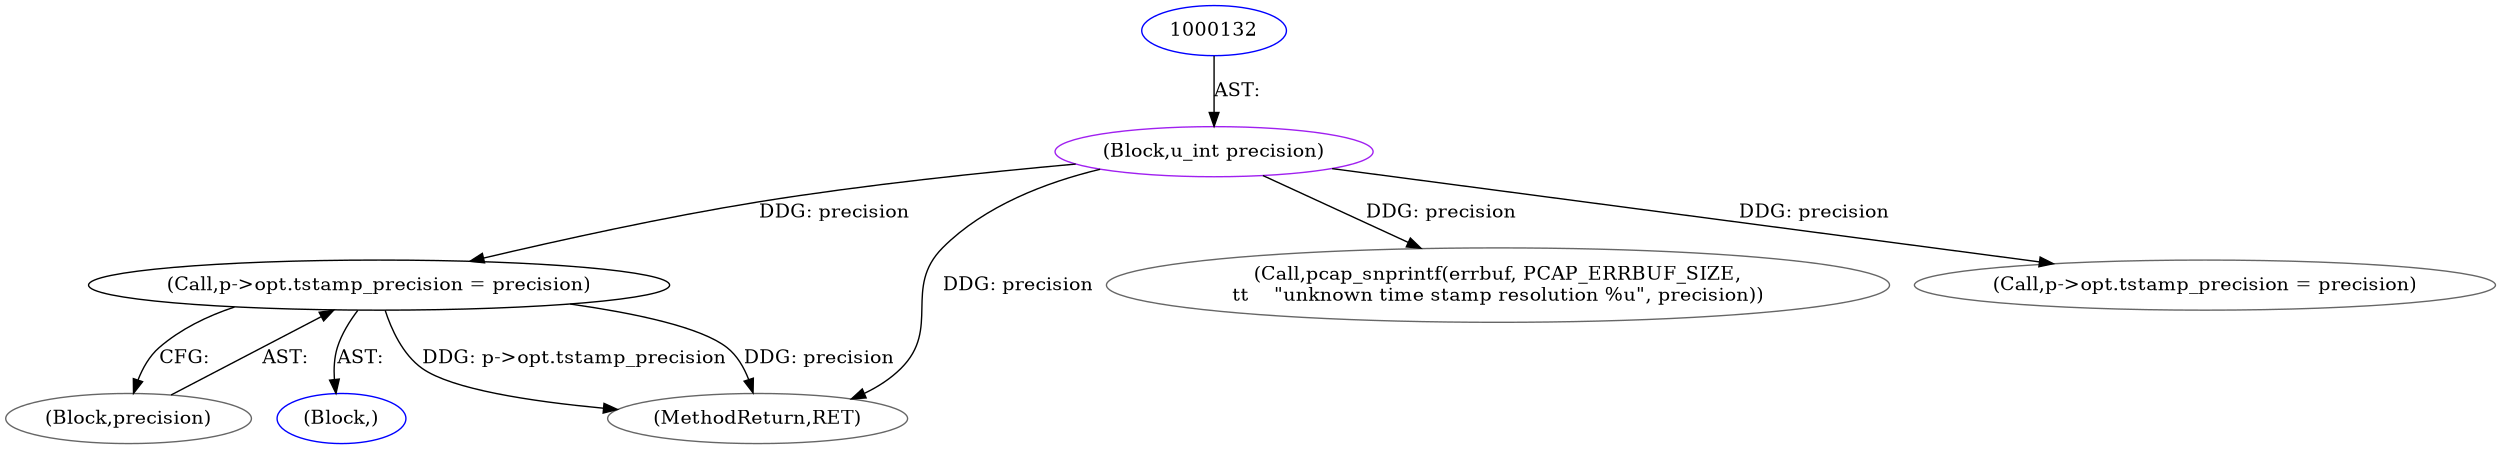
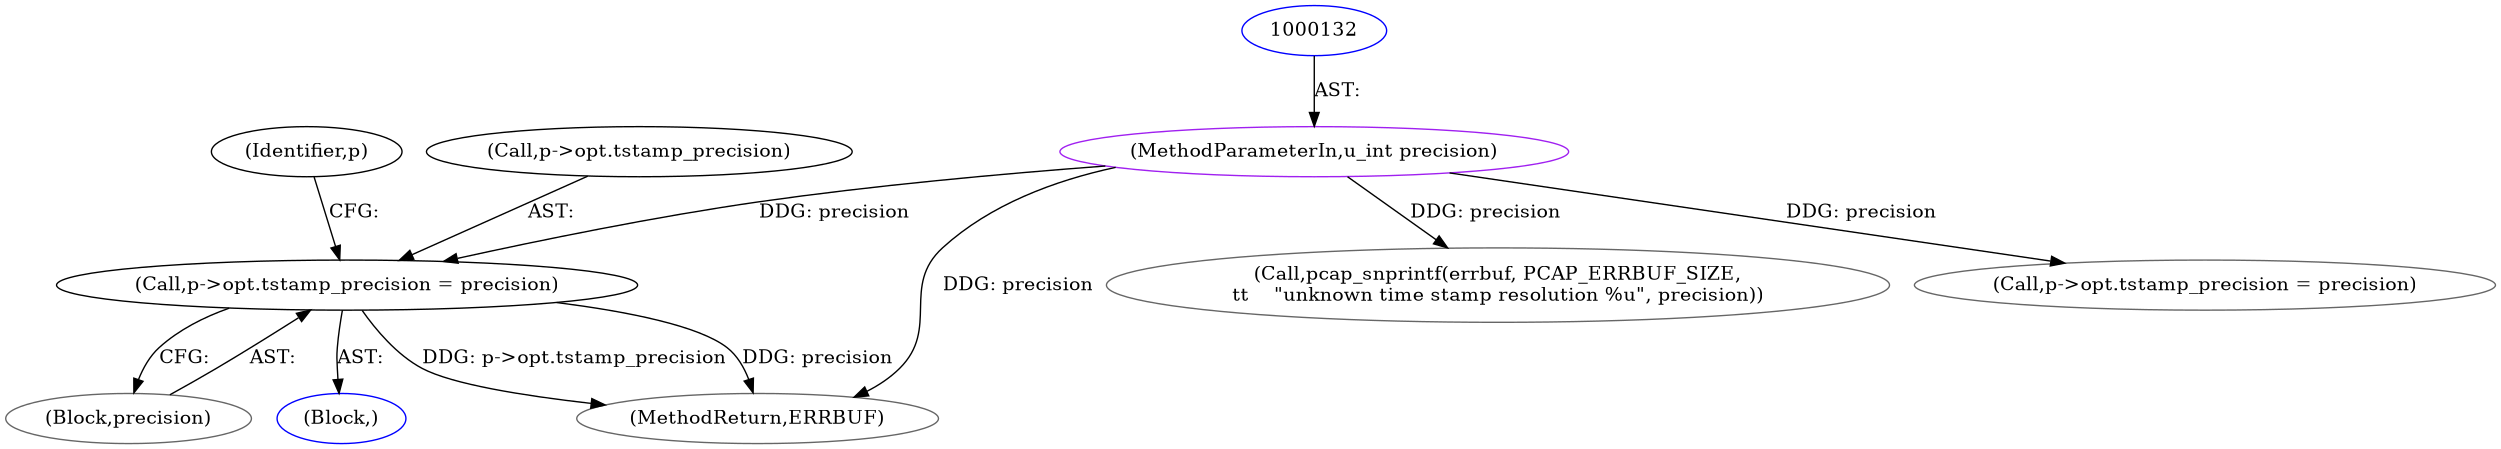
node "(Identifier,p)": added
node "(Call,p->opt.tstamp_precision)": added
node "(Block,u_int precision)": label "(Block,u_int precision)" -> "(MethodParameterIn,u_int precision)"
node "(MethodReturn,RET)": label "(MethodReturn,RET)" -> "(MethodReturn,ERRBUF)"
